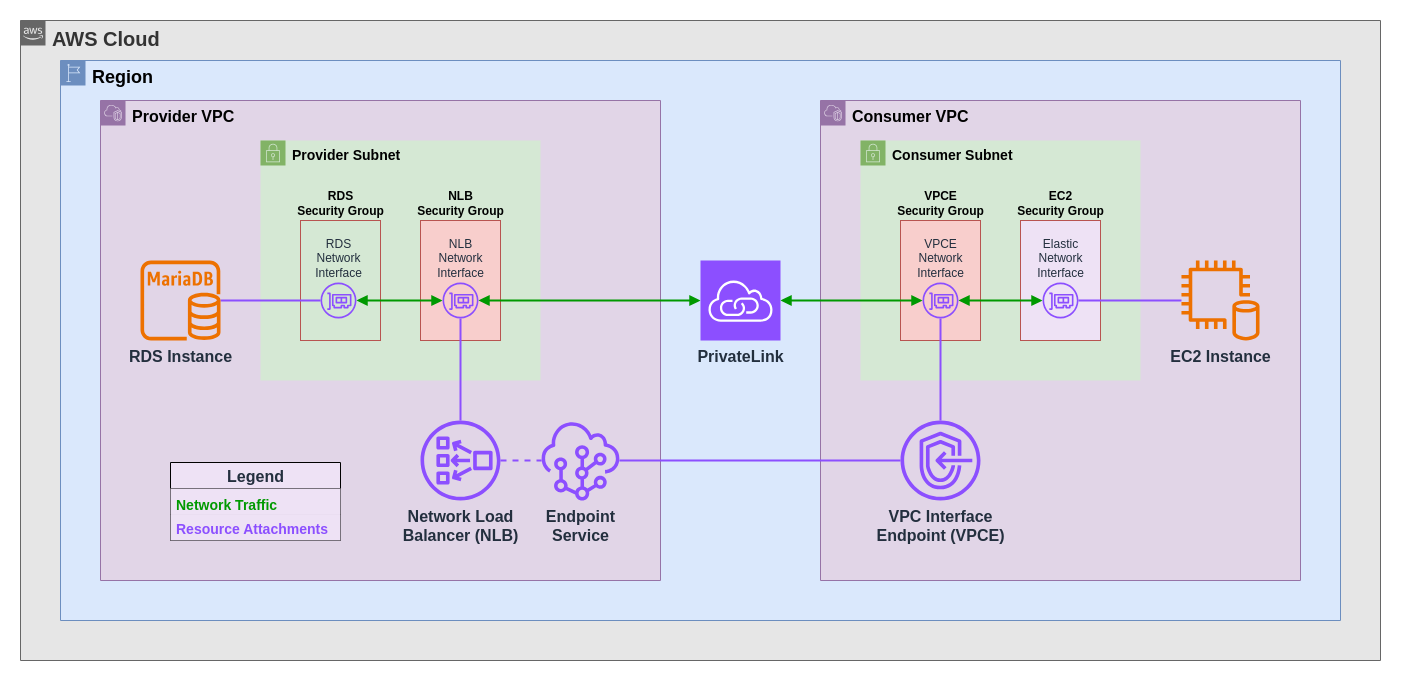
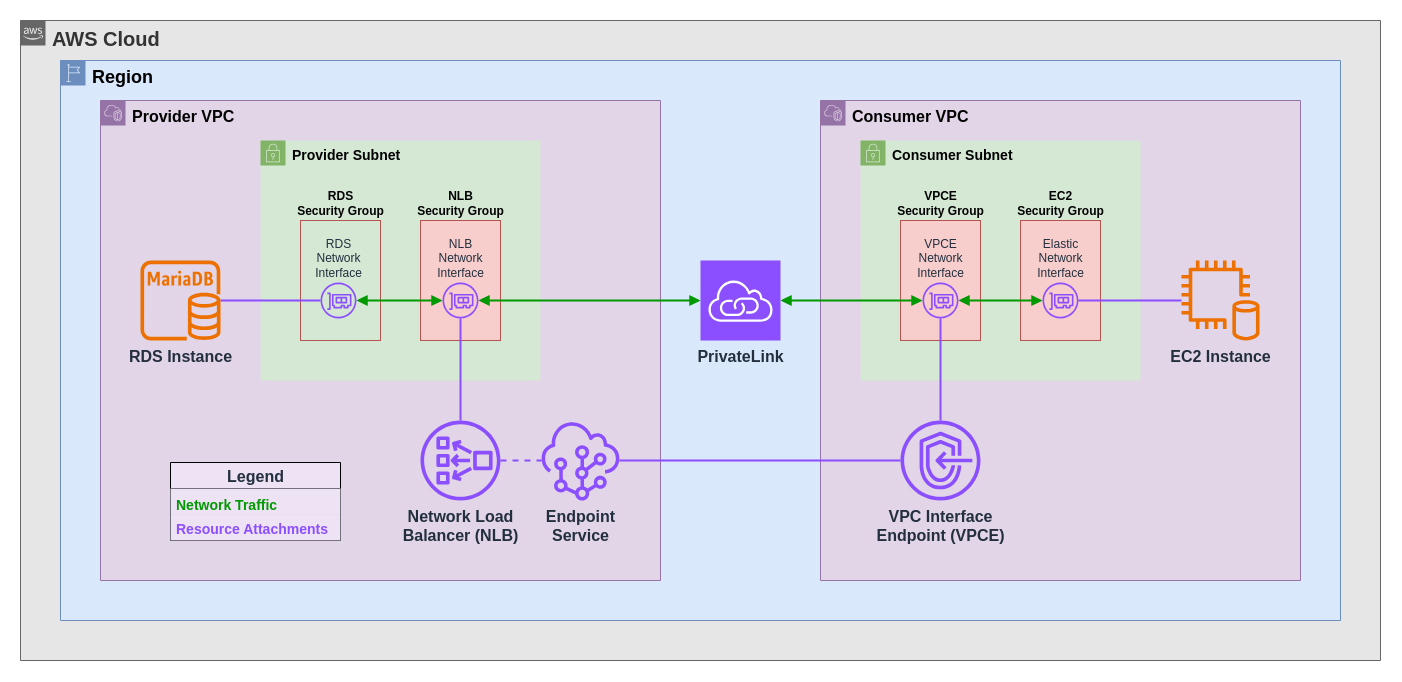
node "EC2 Security Group": fillcolor #eee2f5 -> #f8cecc
